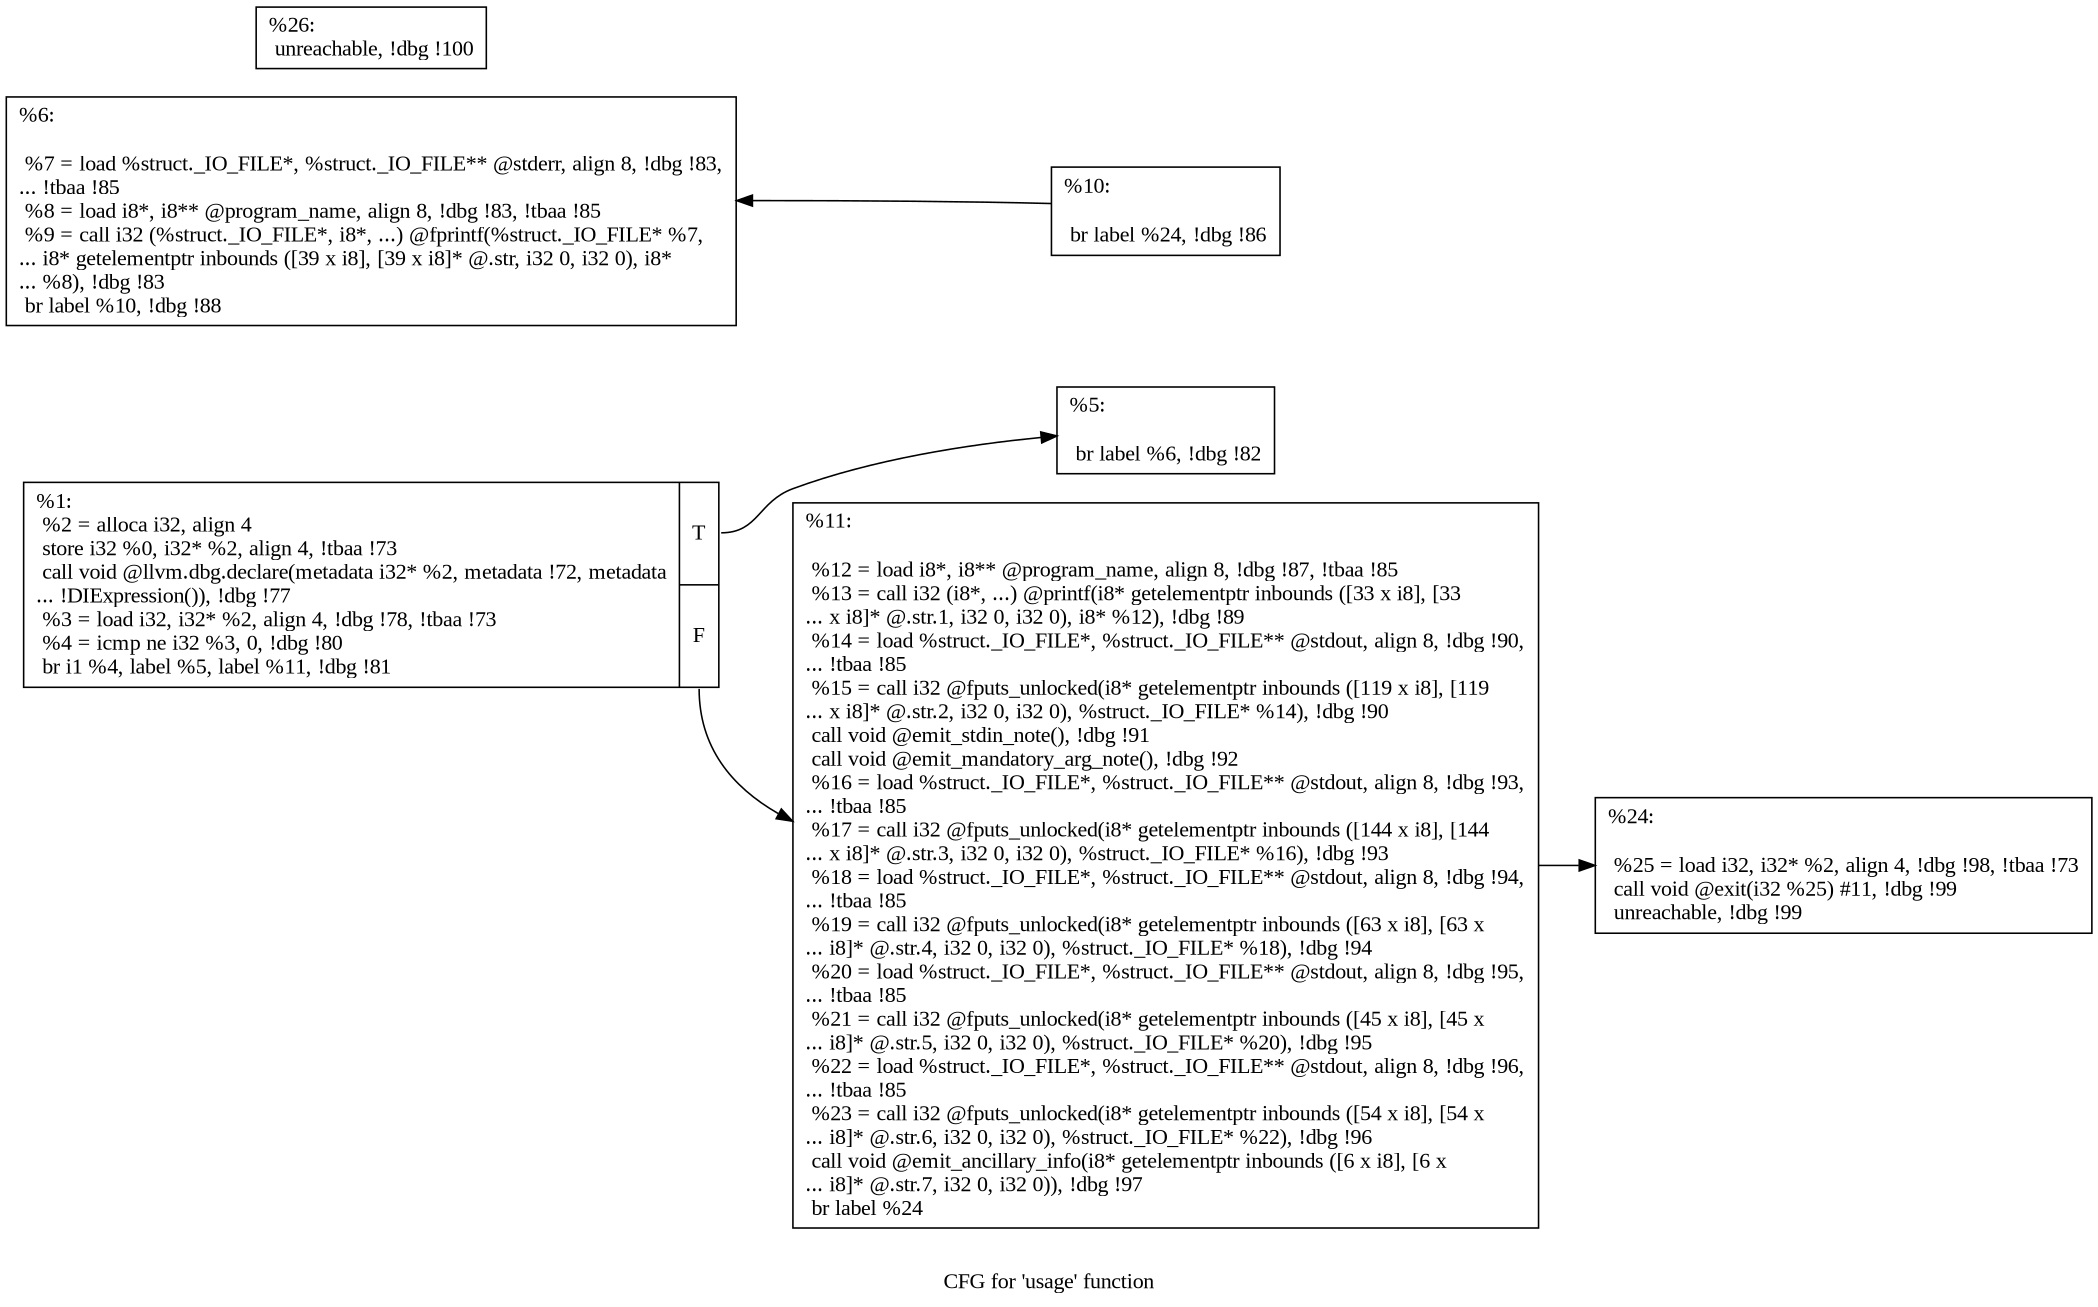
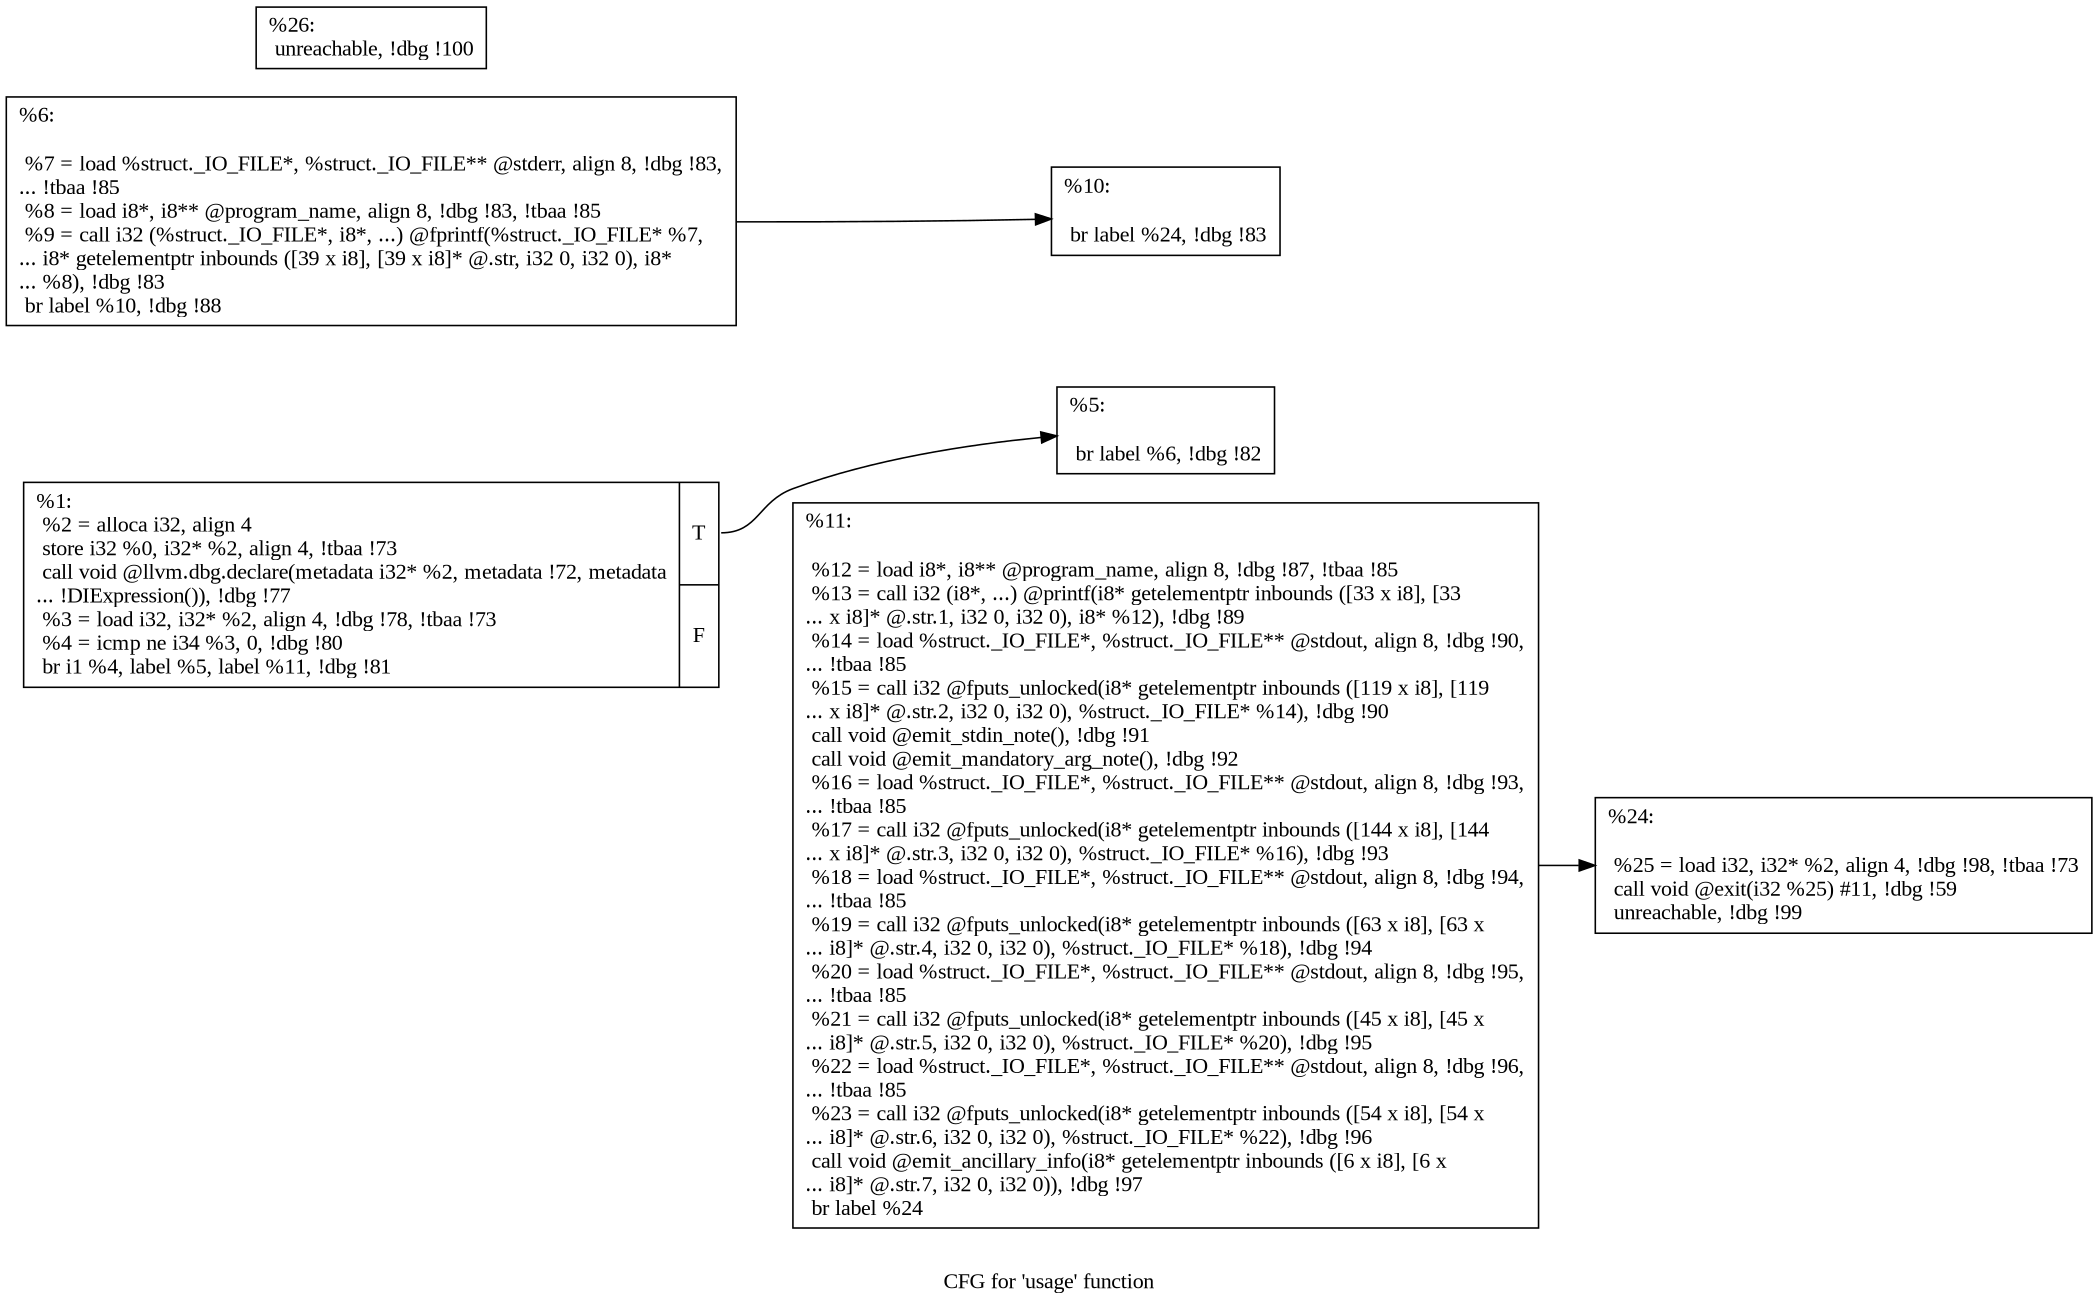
edge "%10:" -> "%6:": reversed
node "%10:": text "br label %24, !dbg !86" -> "br label %24, !dbg !83"
node "%1:": text "%4 = icmp ne i32 %3, 0, !dbg !80" -> "%4 = icmp ne i34 %3, 0, !dbg !80"
edge "%1:" -> "%11:": removed
node "%24:": text "call void @exit(i32 %25) #11, !dbg !99" -> "call void @exit(i32 %25) #11, !dbg !59"
